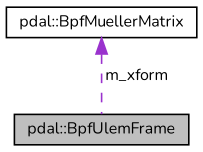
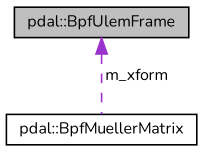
edge "pdal::BpfUlemFrame" -> "pdal::BpfMuellerMatrix": reversed
